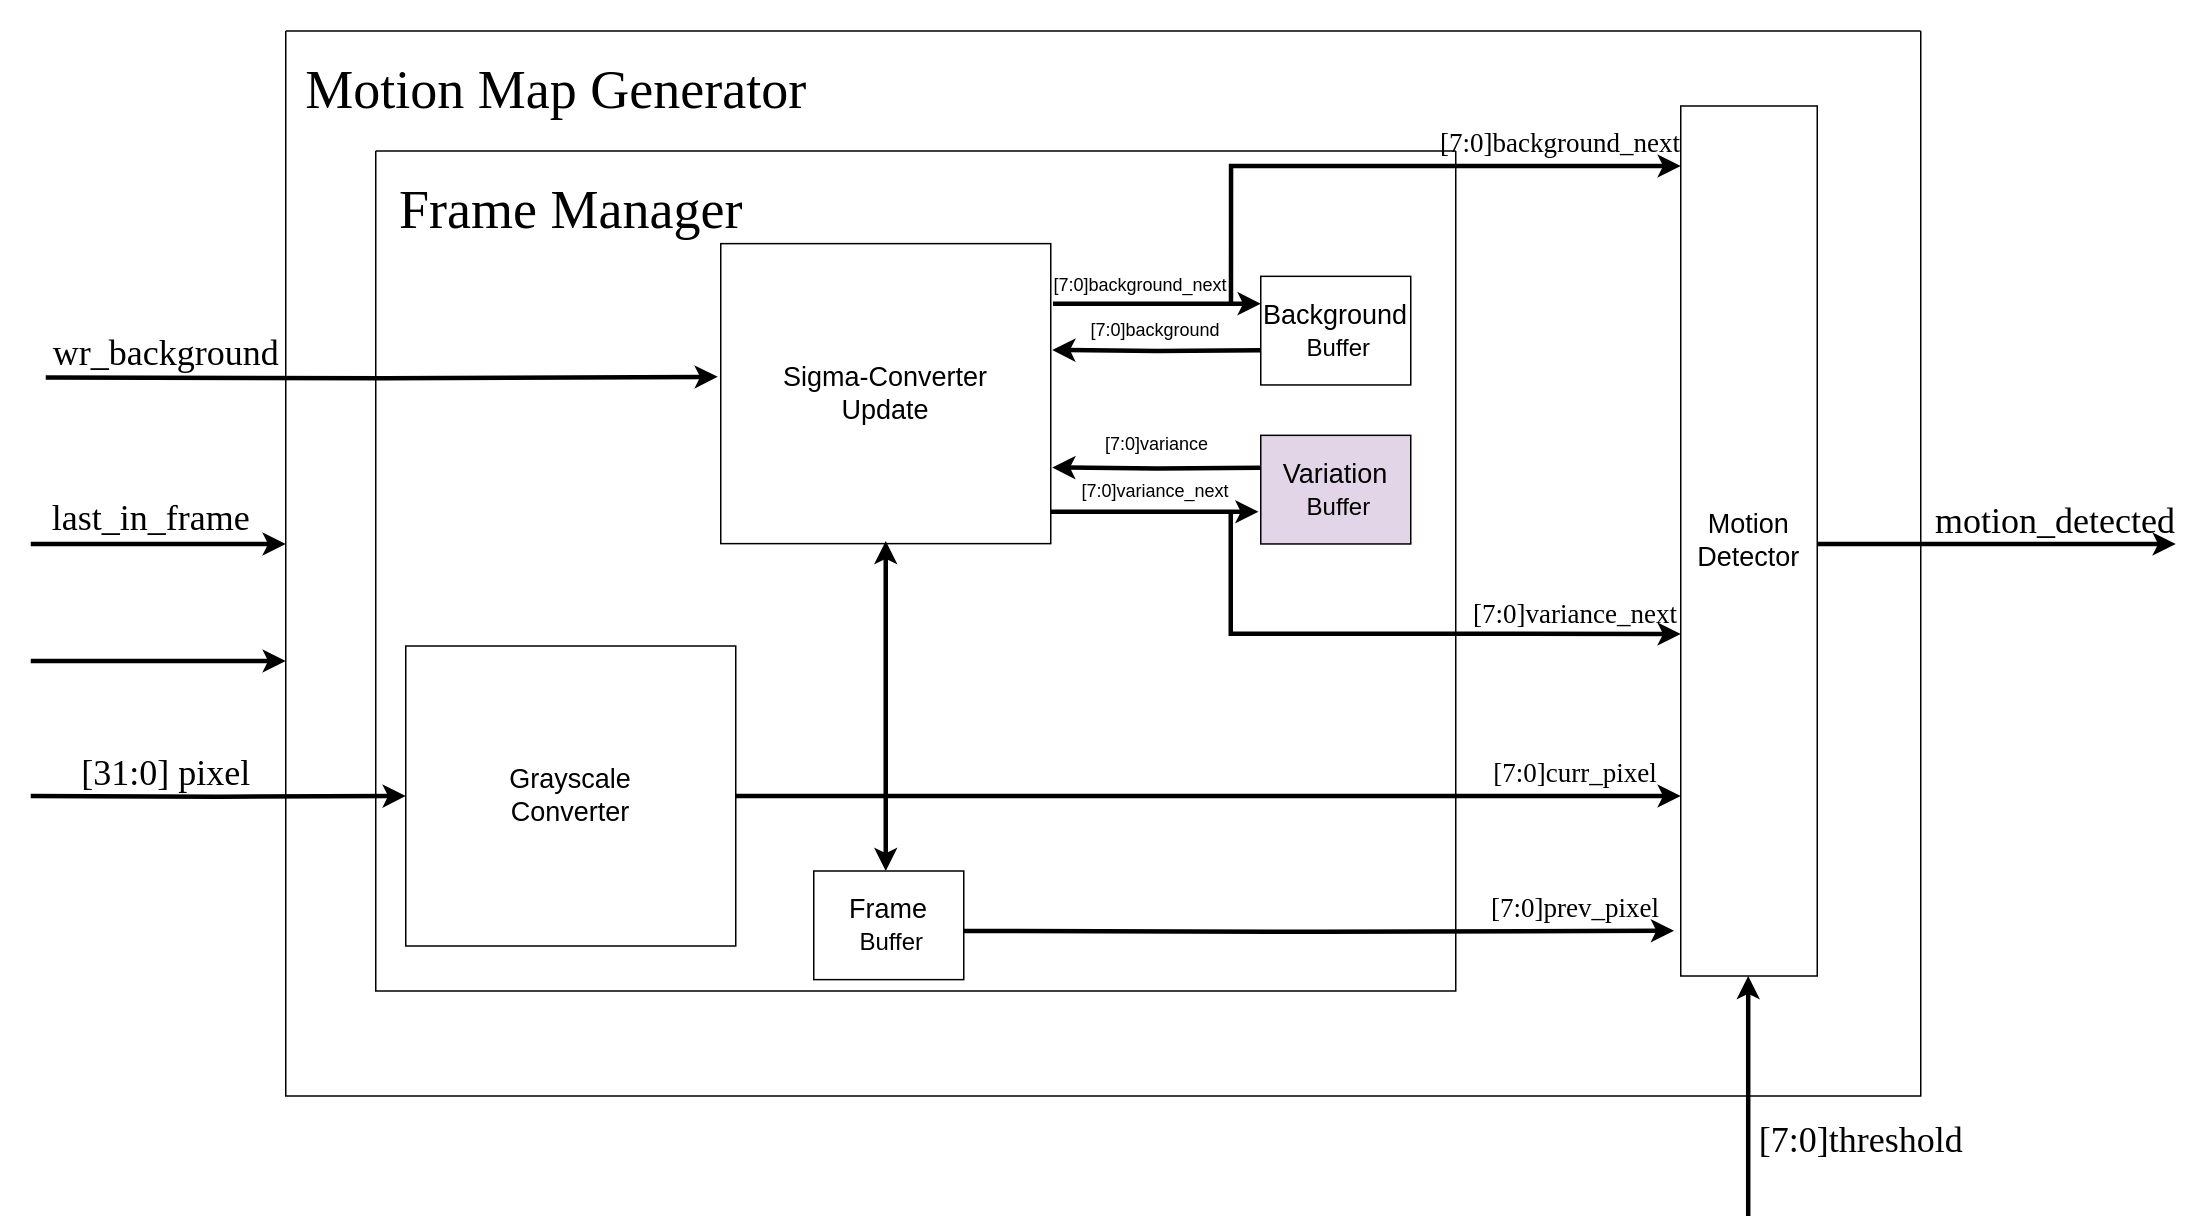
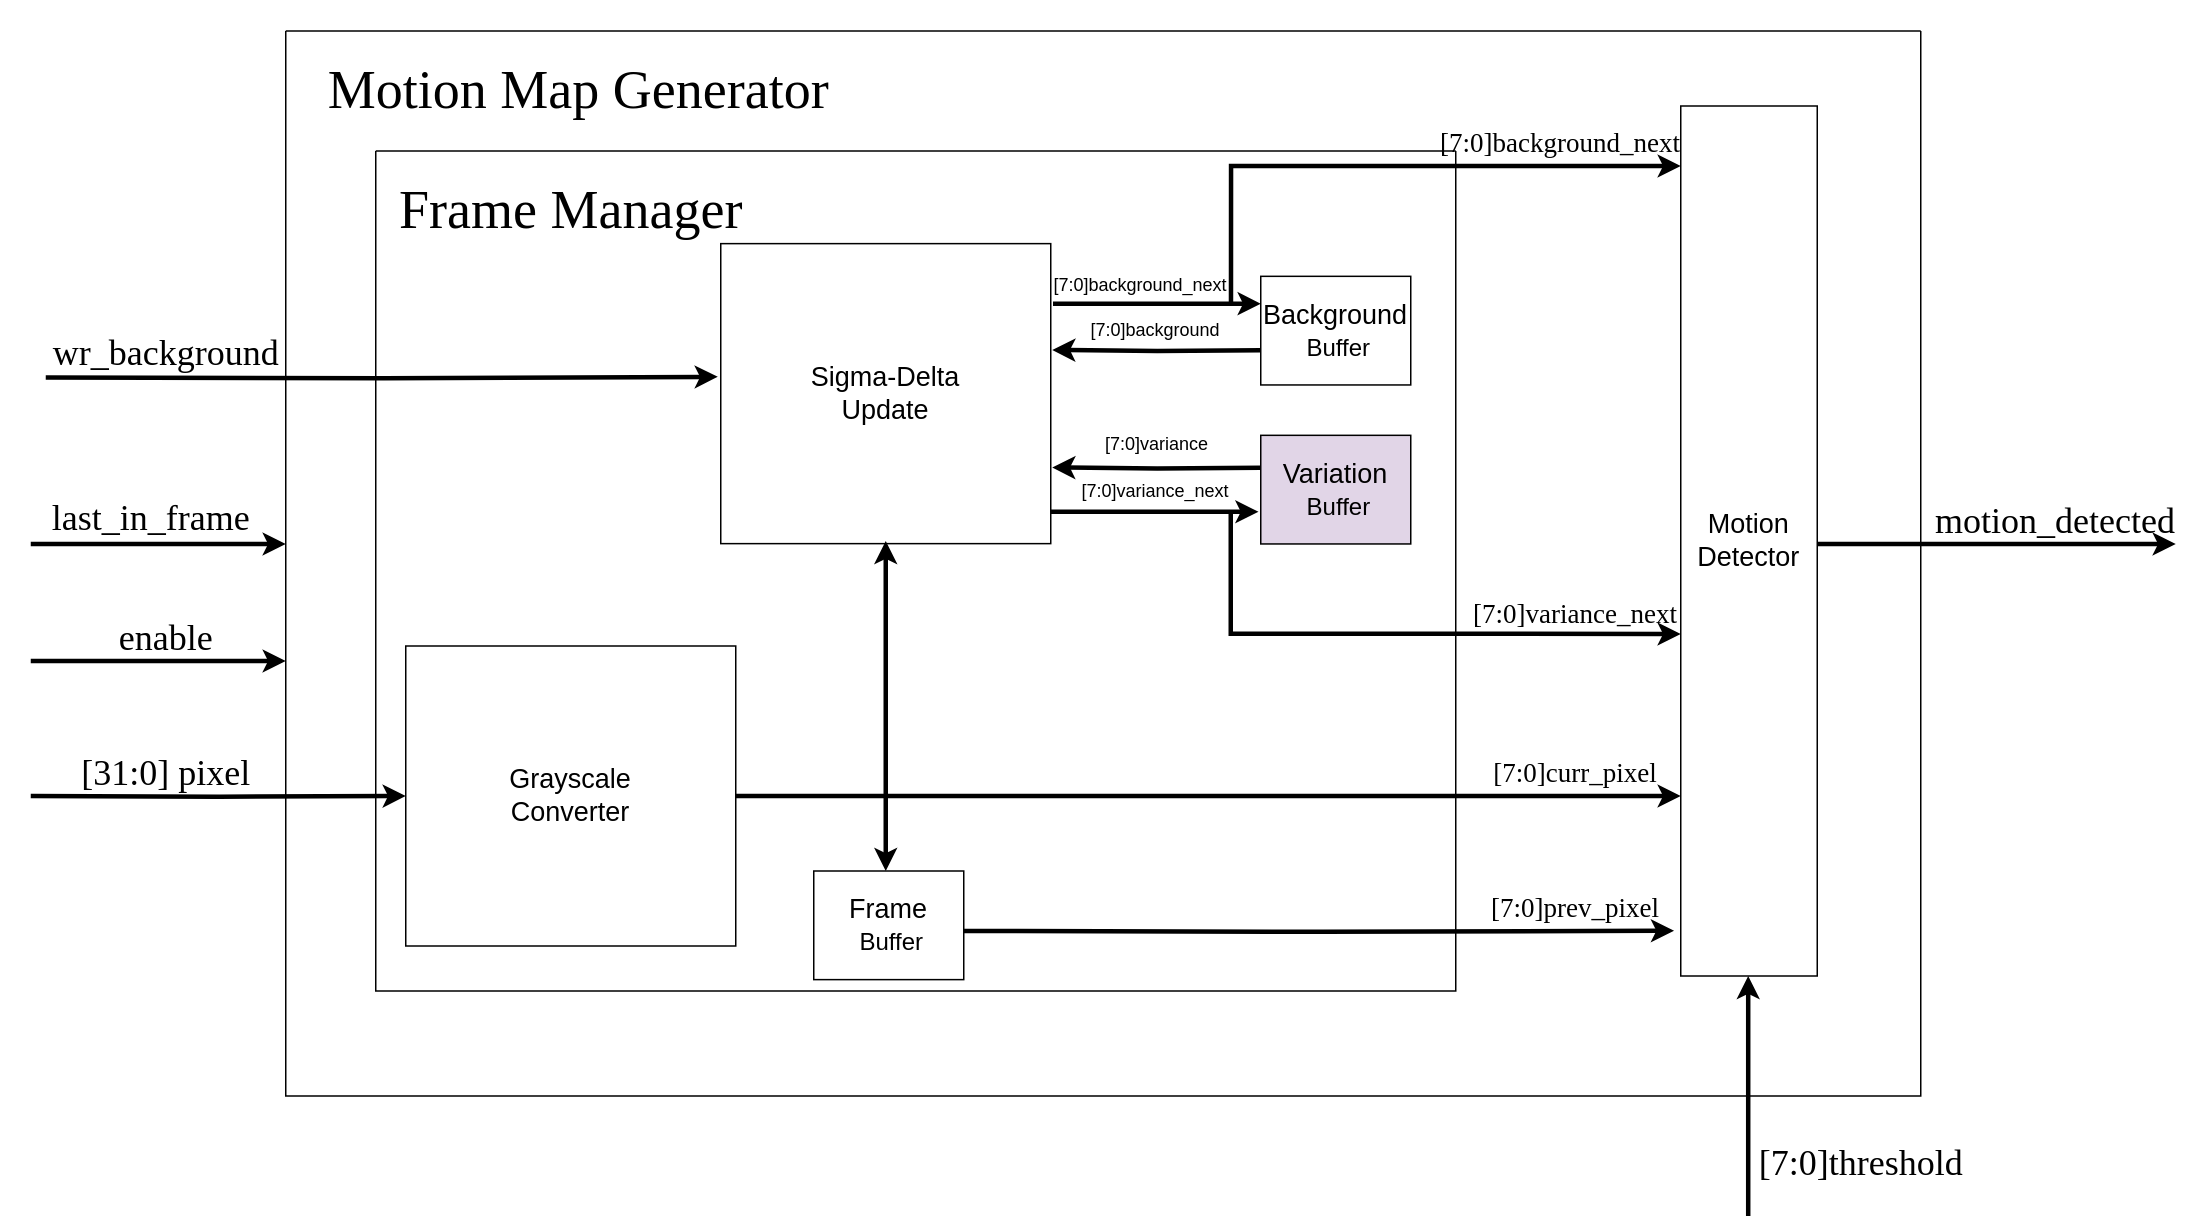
node "Motion Map Generator": moved (556, 91) -> (578, 91)
node "Sigma-Converter Update": label "Sigma-Converter Update" -> "Sigma-Delta Update"
node "enable": added
node "[7:0]threshold": moved (1861, 1141) -> (1861, 1163)
